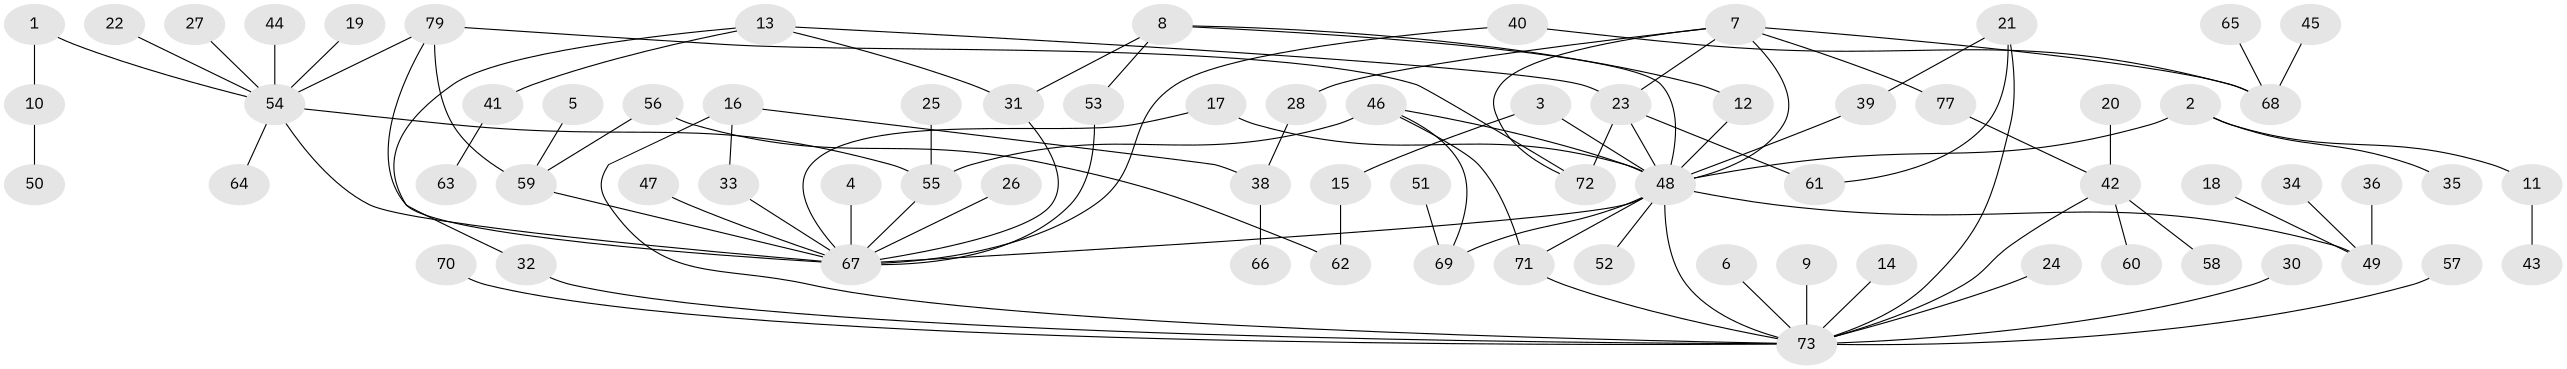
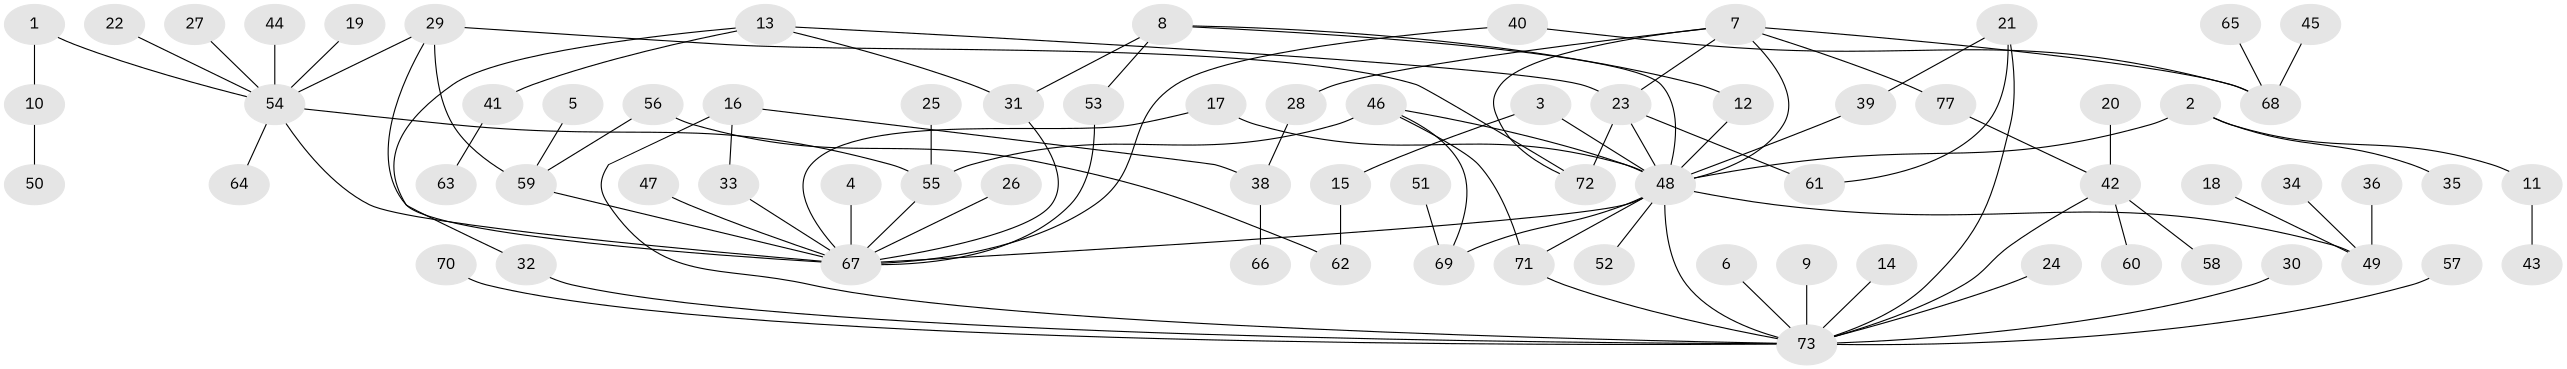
node "79": label "79" -> "29"
